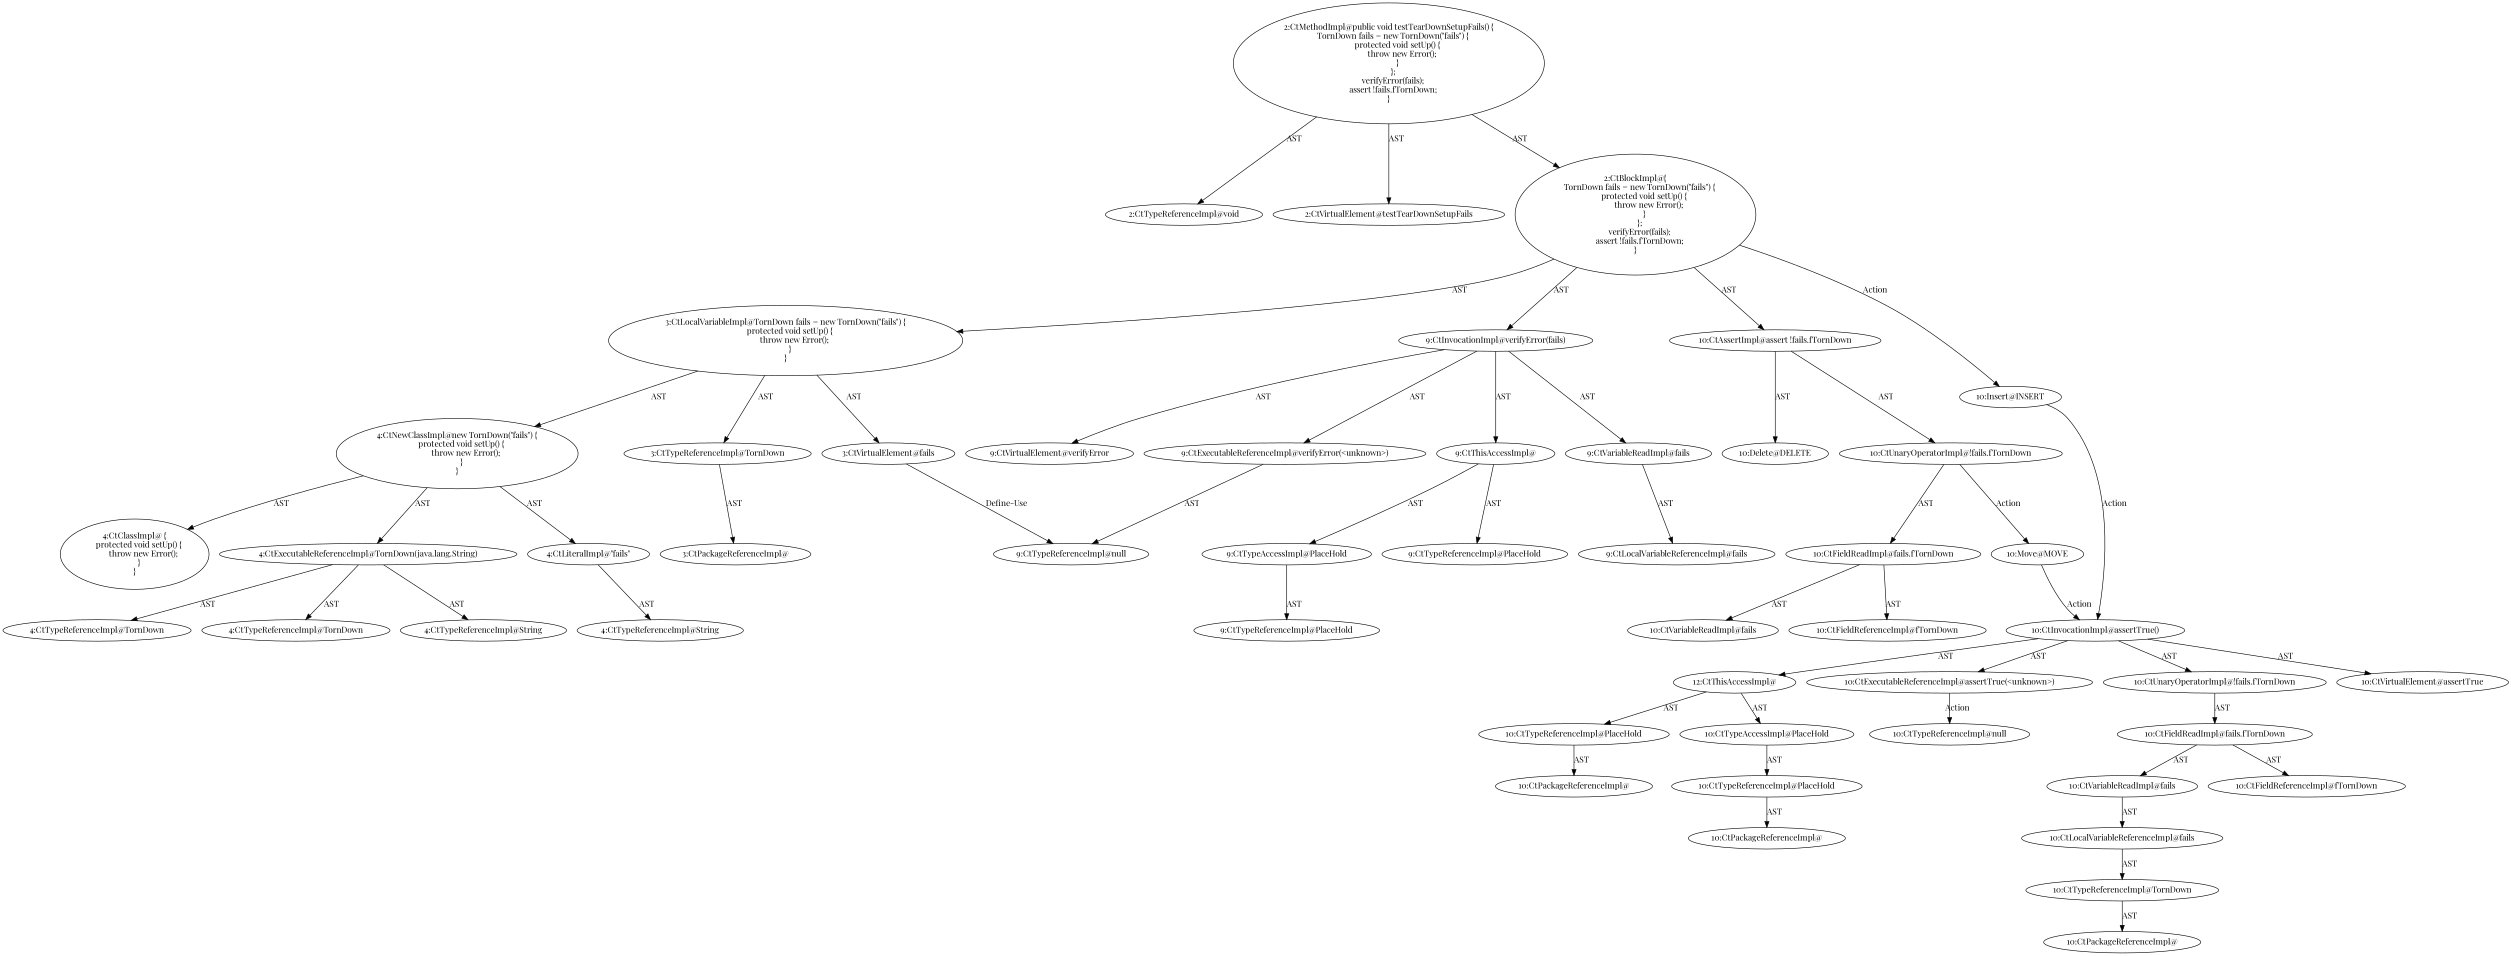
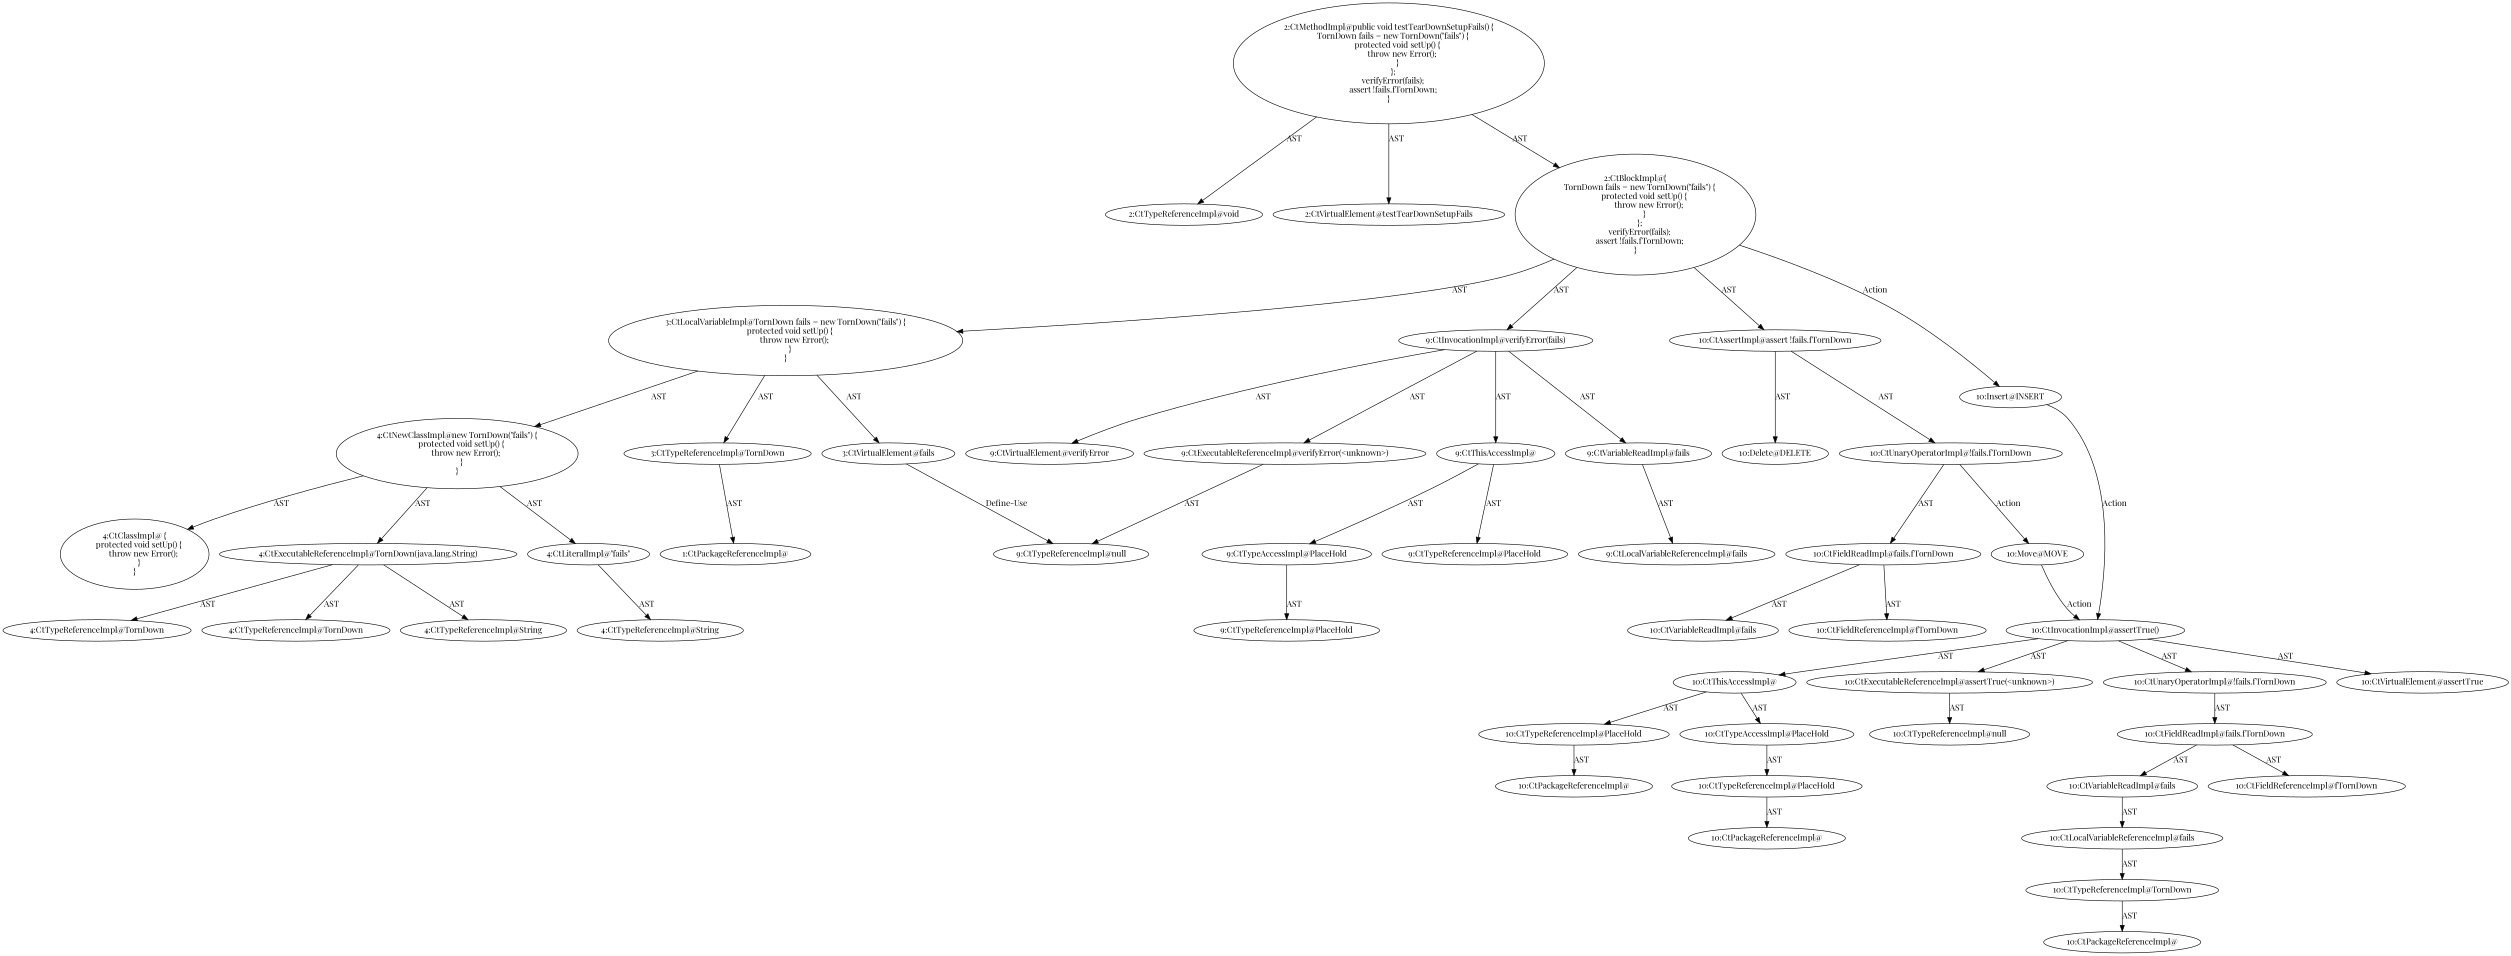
node "3:CtPackageReferenceImpl@": label "3:CtPackageReferenceImpl@" -> "1:CtPackageReferenceImpl@"
node "12:CtThisAccessImpl@": label "12:CtThisAccessImpl@" -> "10:CtThisAccessImpl@"
edge "10:CtExecutableReferenceImpl@assertTrue(<unknown>)" -> "10:CtTypeReferenceImpl@null": label "Action" -> "AST"
